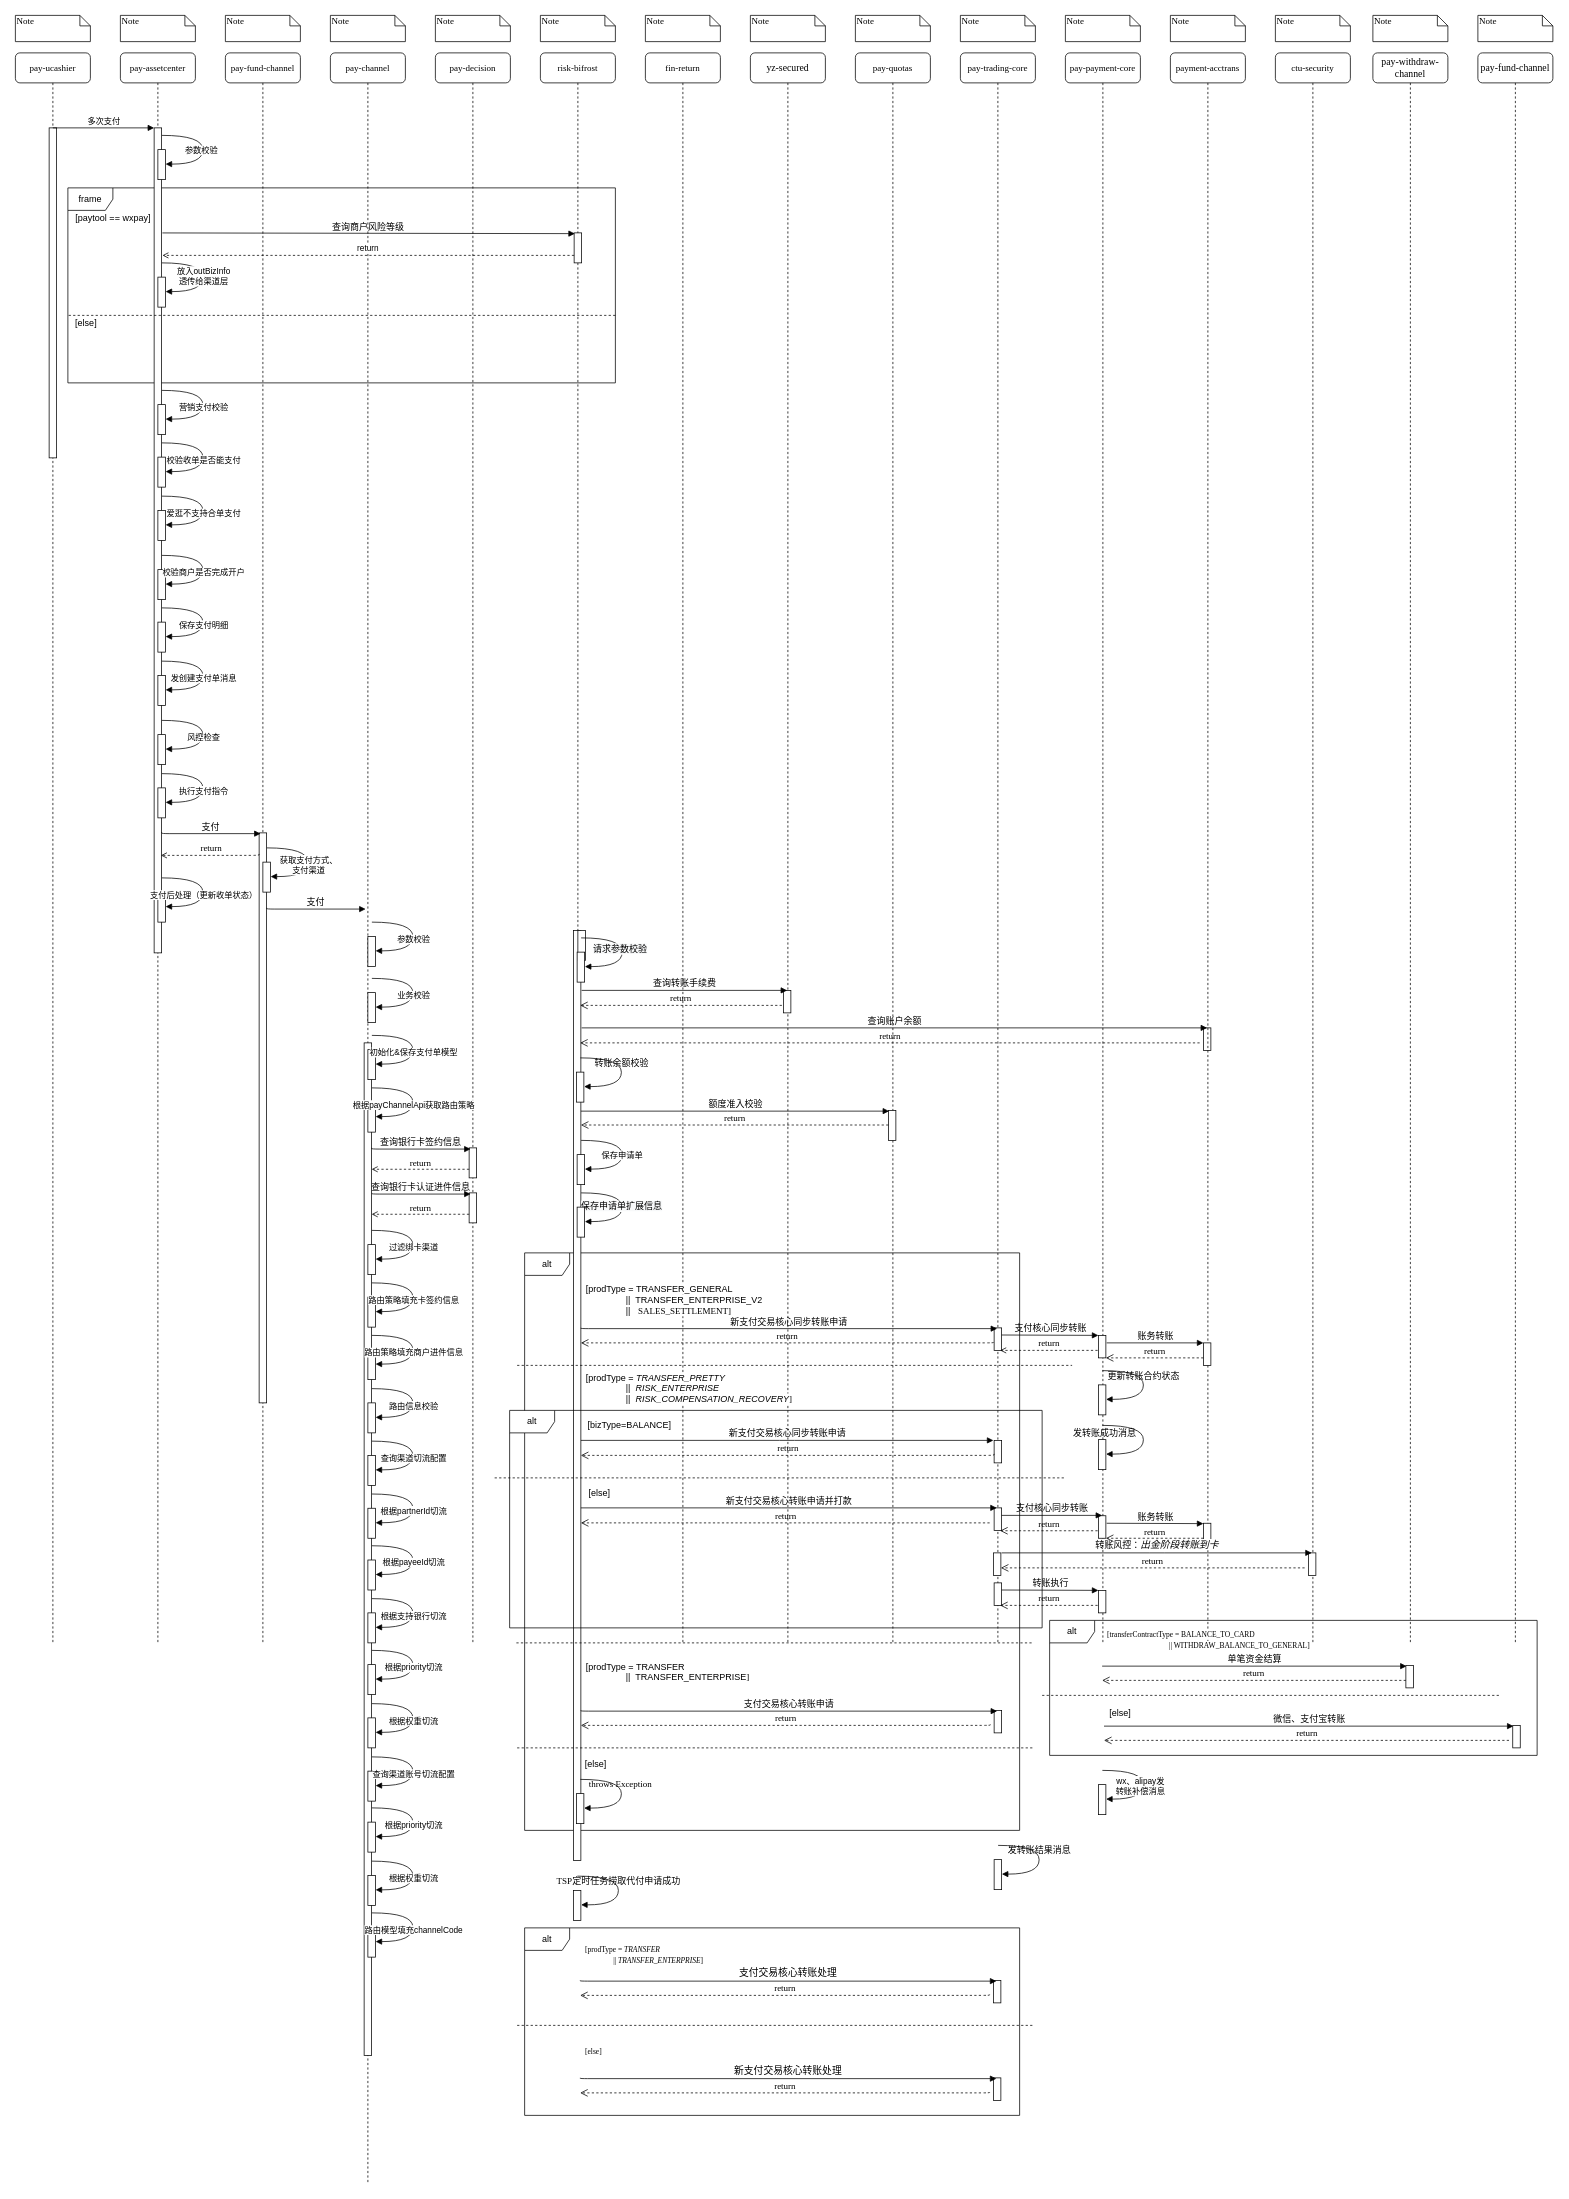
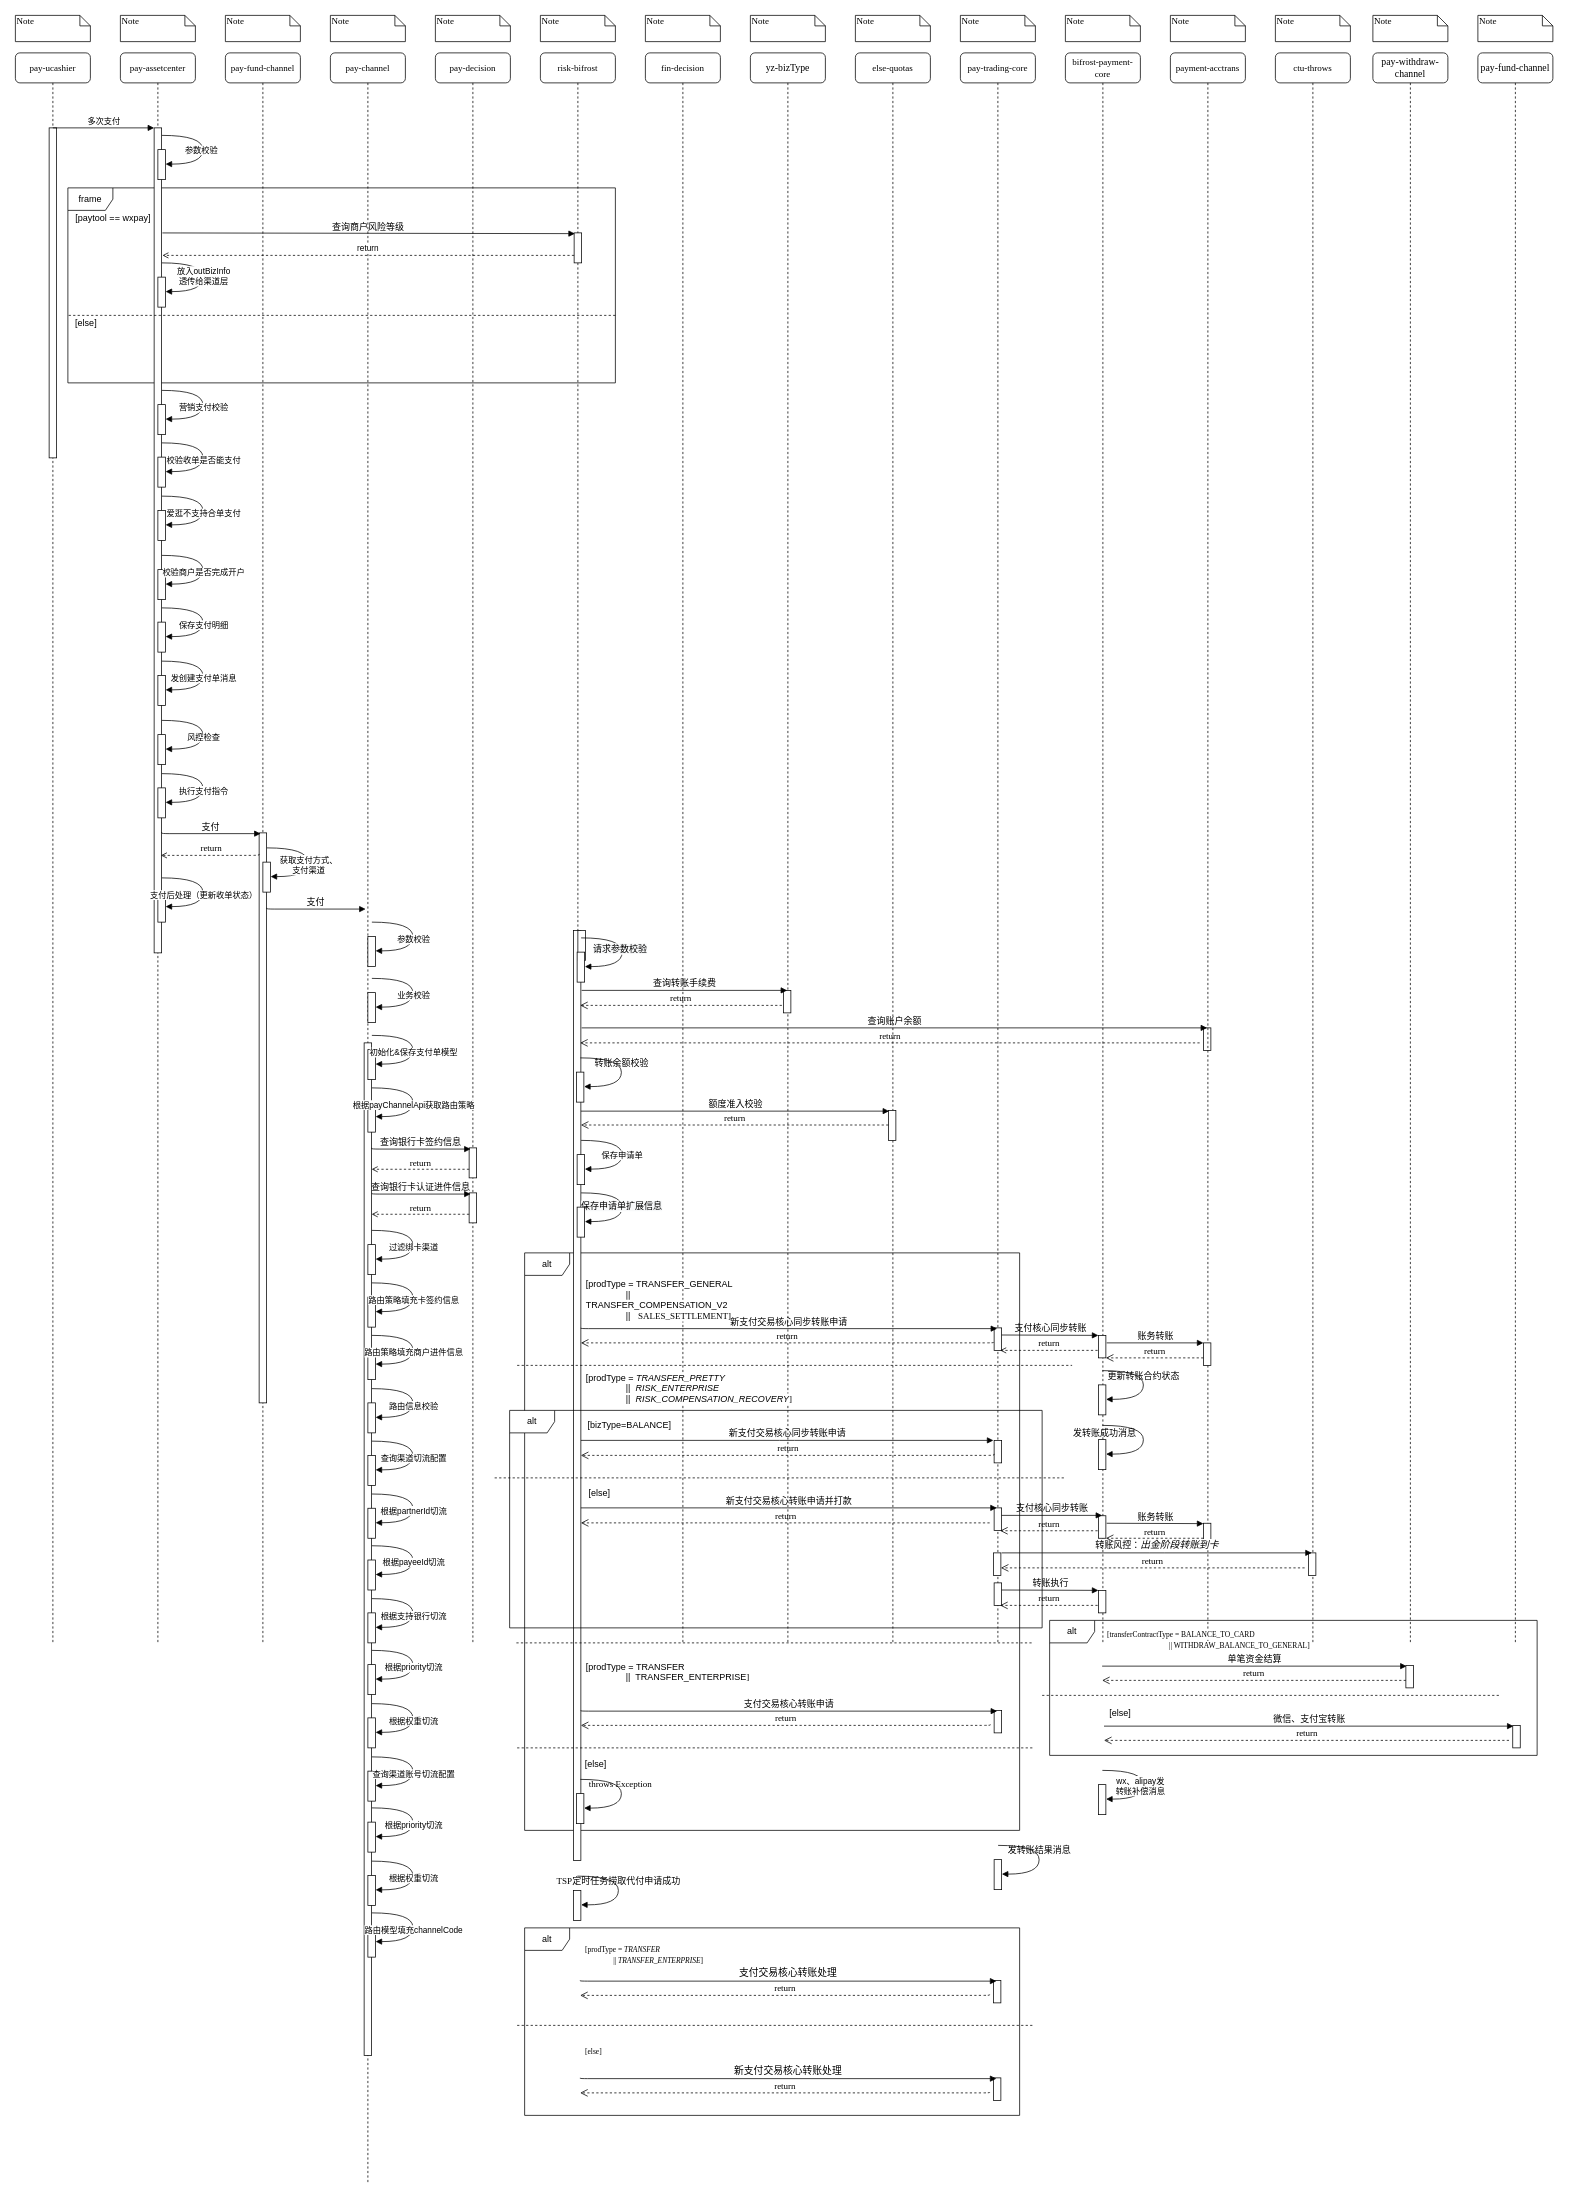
node "fin-return": label "fin-return" -> "fin-decision"
node "yz-secured": label "yz-secured" -> "yz-bizType"
node "pay-quotas": label "pay-quotas" -> "else-quotas"
node "pay-payment-core": label "pay-payment-core" -> "bifrost-payment-core"
node "ctu-security": label "ctu-security" -> "ctu-throws"
node "[prodType = TRANSFER_GENERAL || TRANSFER_ENTERPRISE_V2 || SALES_SETTLEMENT]": label "[prodType = TRANSFER_GENERAL || TRANSFER_ENTERPRISE_V2 || SALES_SETTLEMENT]" -> "[prodType = TRANSFER_GENERAL || TRANSFER_COMPENSATION_V2 || SALES_SETTLEMENT]"
